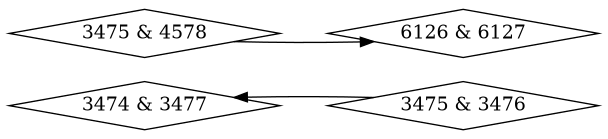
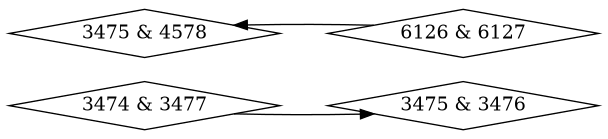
edge "3475 & 4578" -> "6126 & 6127": reversed
edge "3475 & 3476" -> "3474 & 3477": reversed
